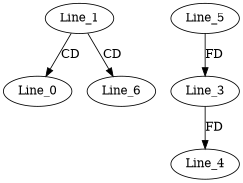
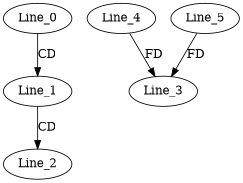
edge "Line_1" -> "Line_0": reversed
node "Line_6": label "Line_6" -> "Line_2"
edge "Line_3" -> "Line_4": reversed
